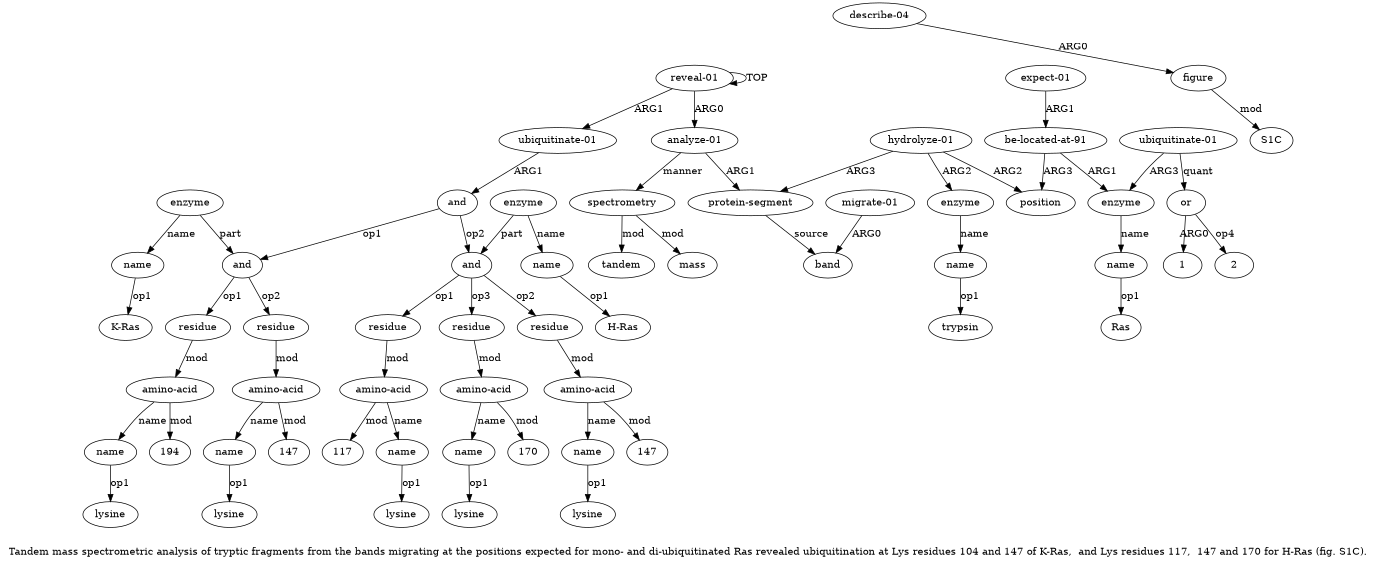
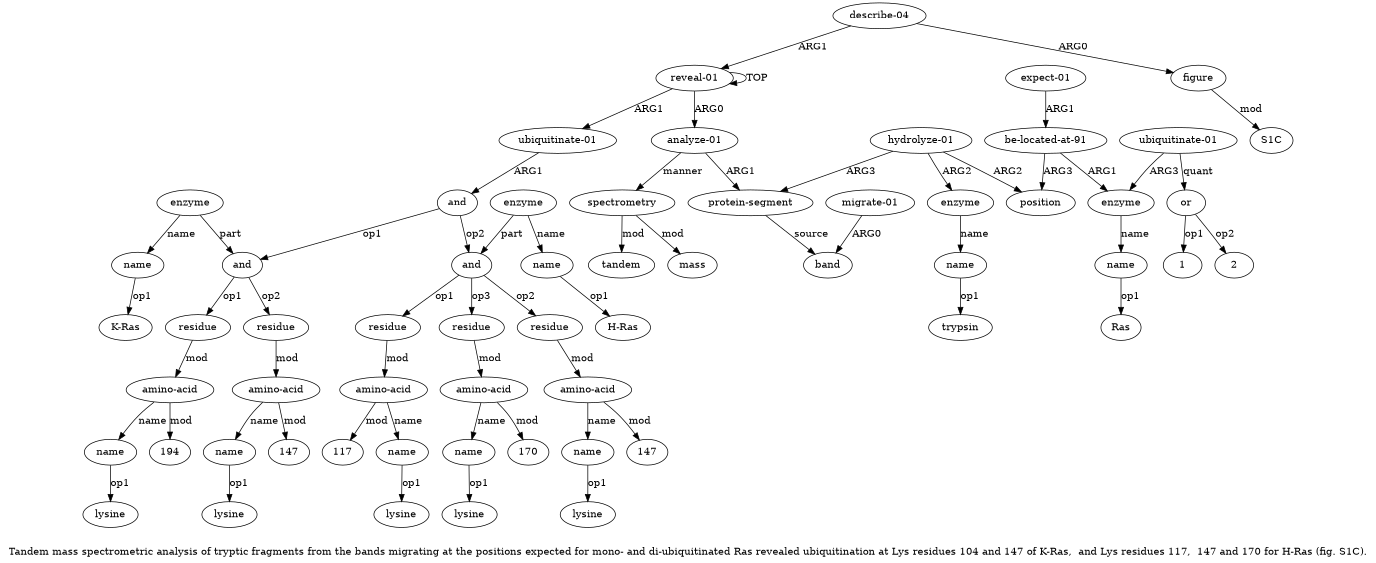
edge "describe-04" -> "reveal-01": added, label "ARG1"
edge "or" -> "1": label "ARG0" -> "op1"
edge "or" -> "2": label "op4" -> "op2"
